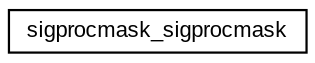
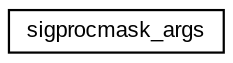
node "sigprocmask_sigprocmask": label "sigprocmask_sigprocmask" -> "sigprocmask_args"
